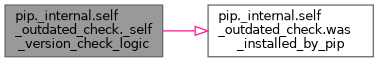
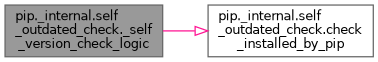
node "pip._internal.self _outdated_check.was _installed_by_pip": label "pip._internal.self _outdated_check.was _installed_by_pip" -> "pip._internal.self _outdated_check.check _installed_by_pip"
